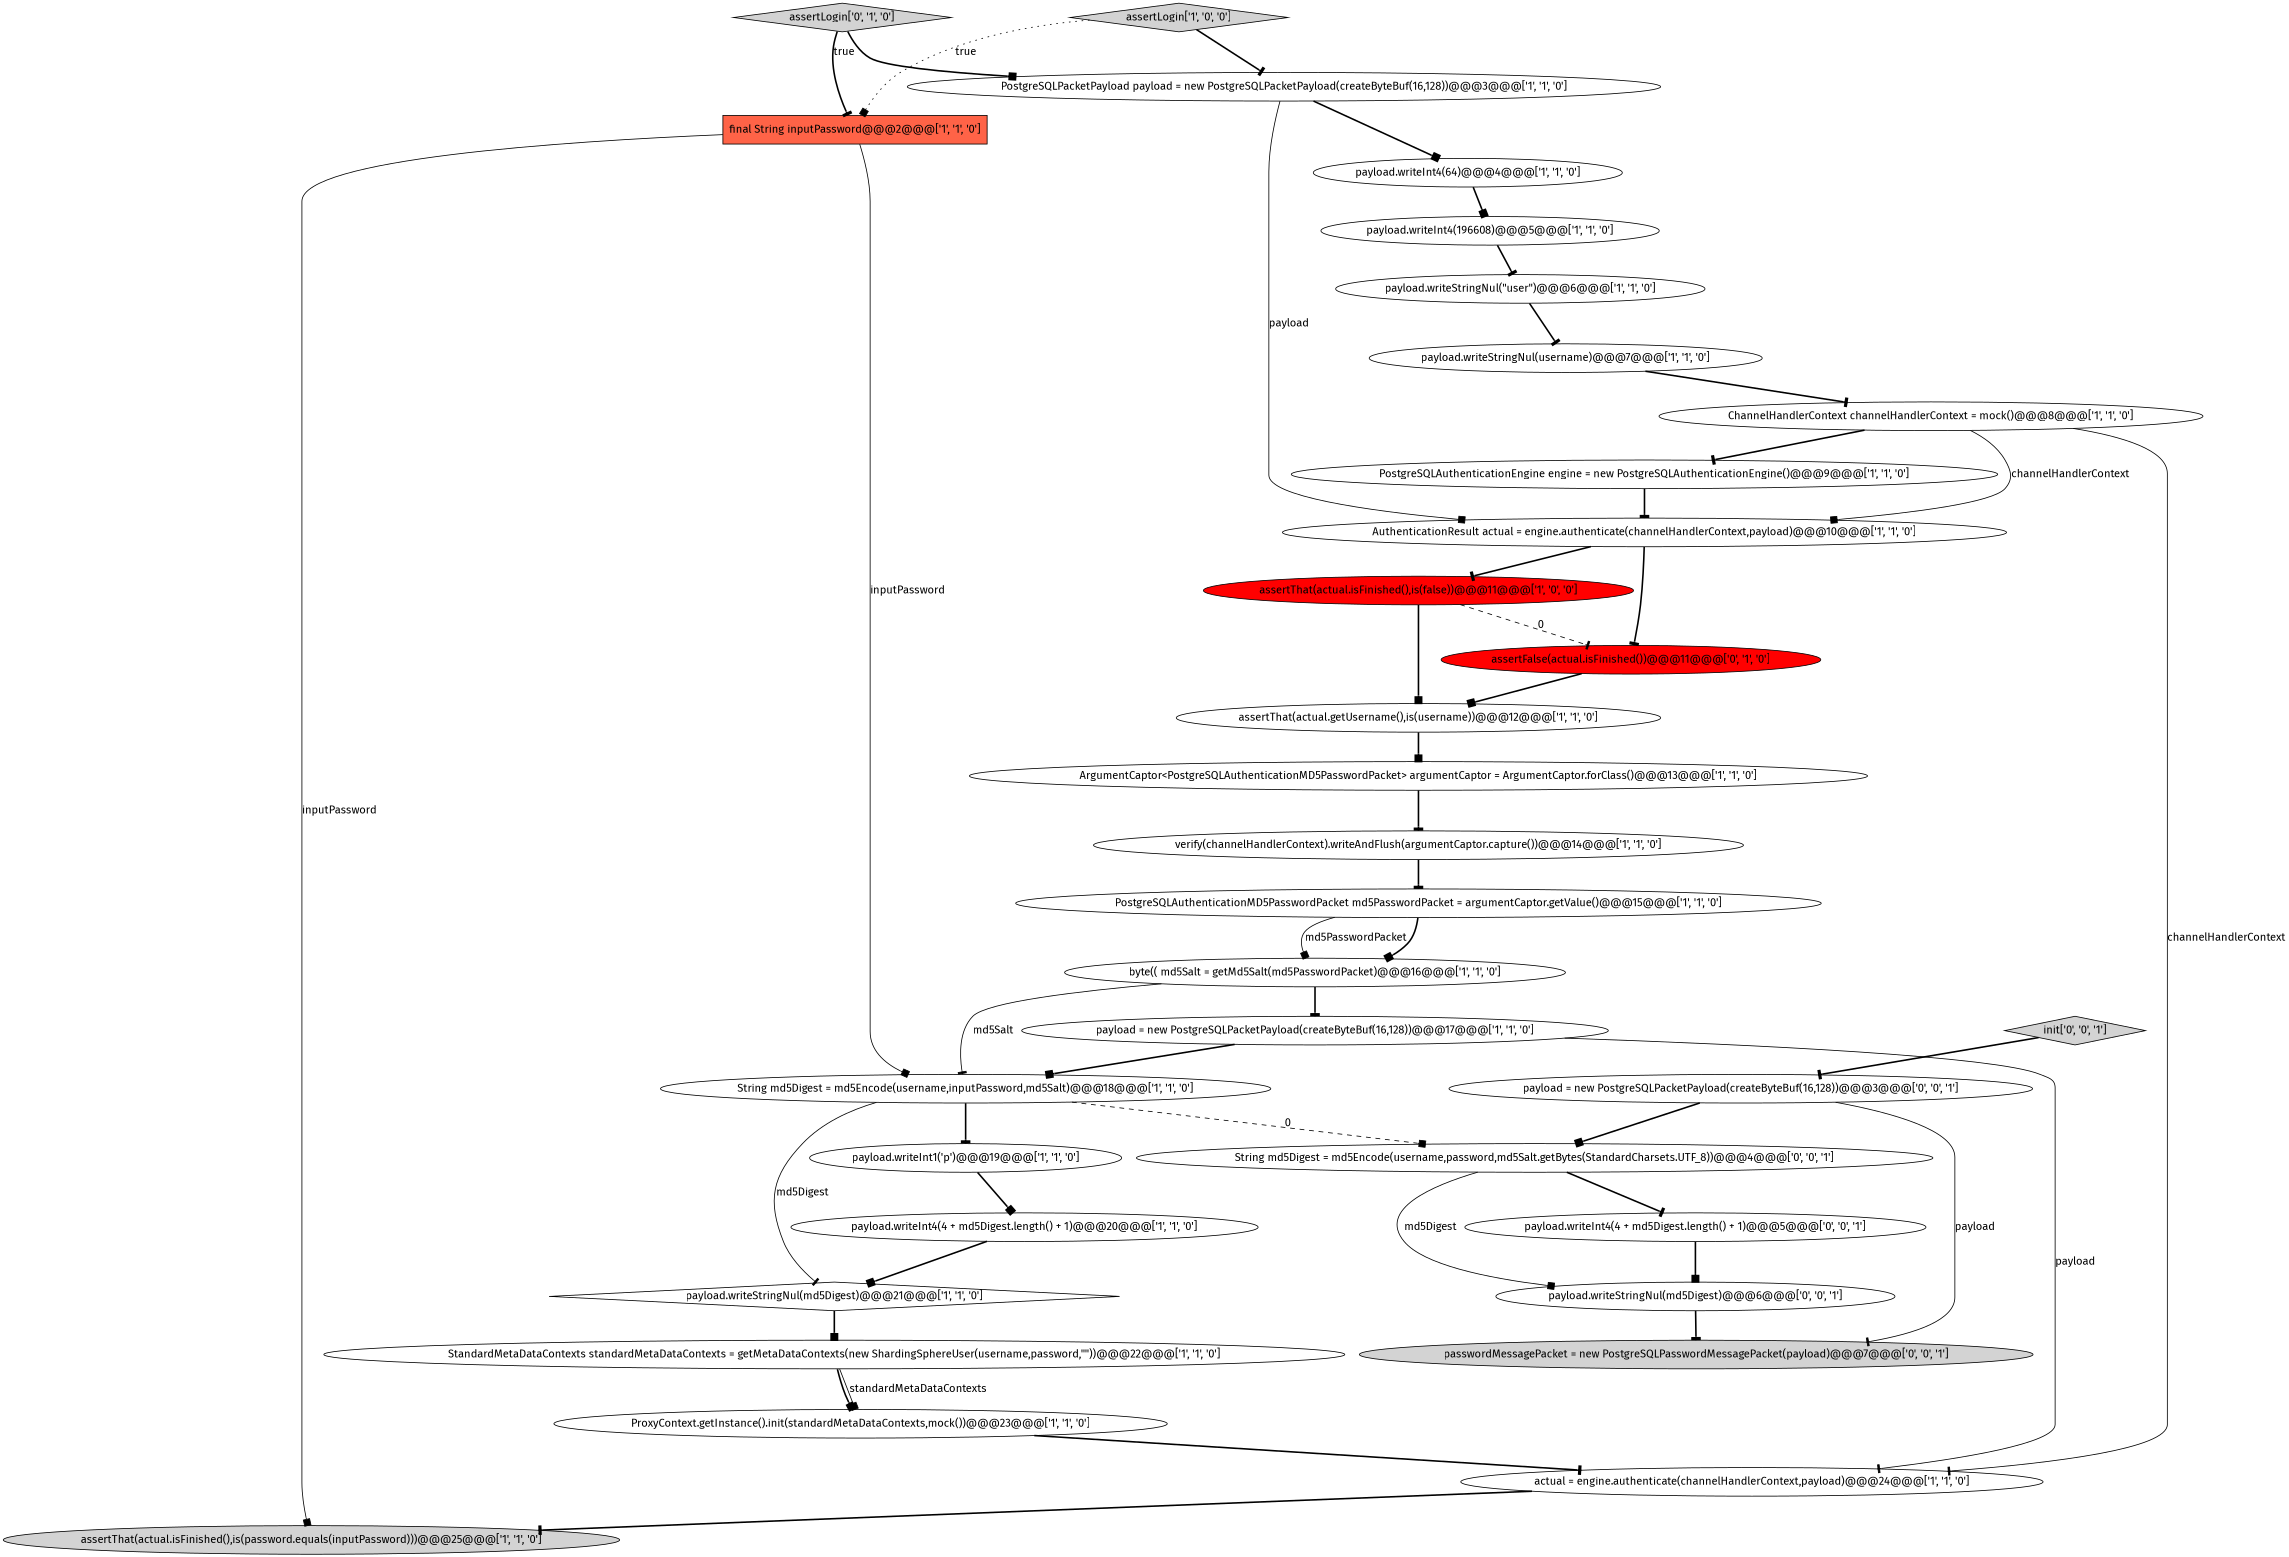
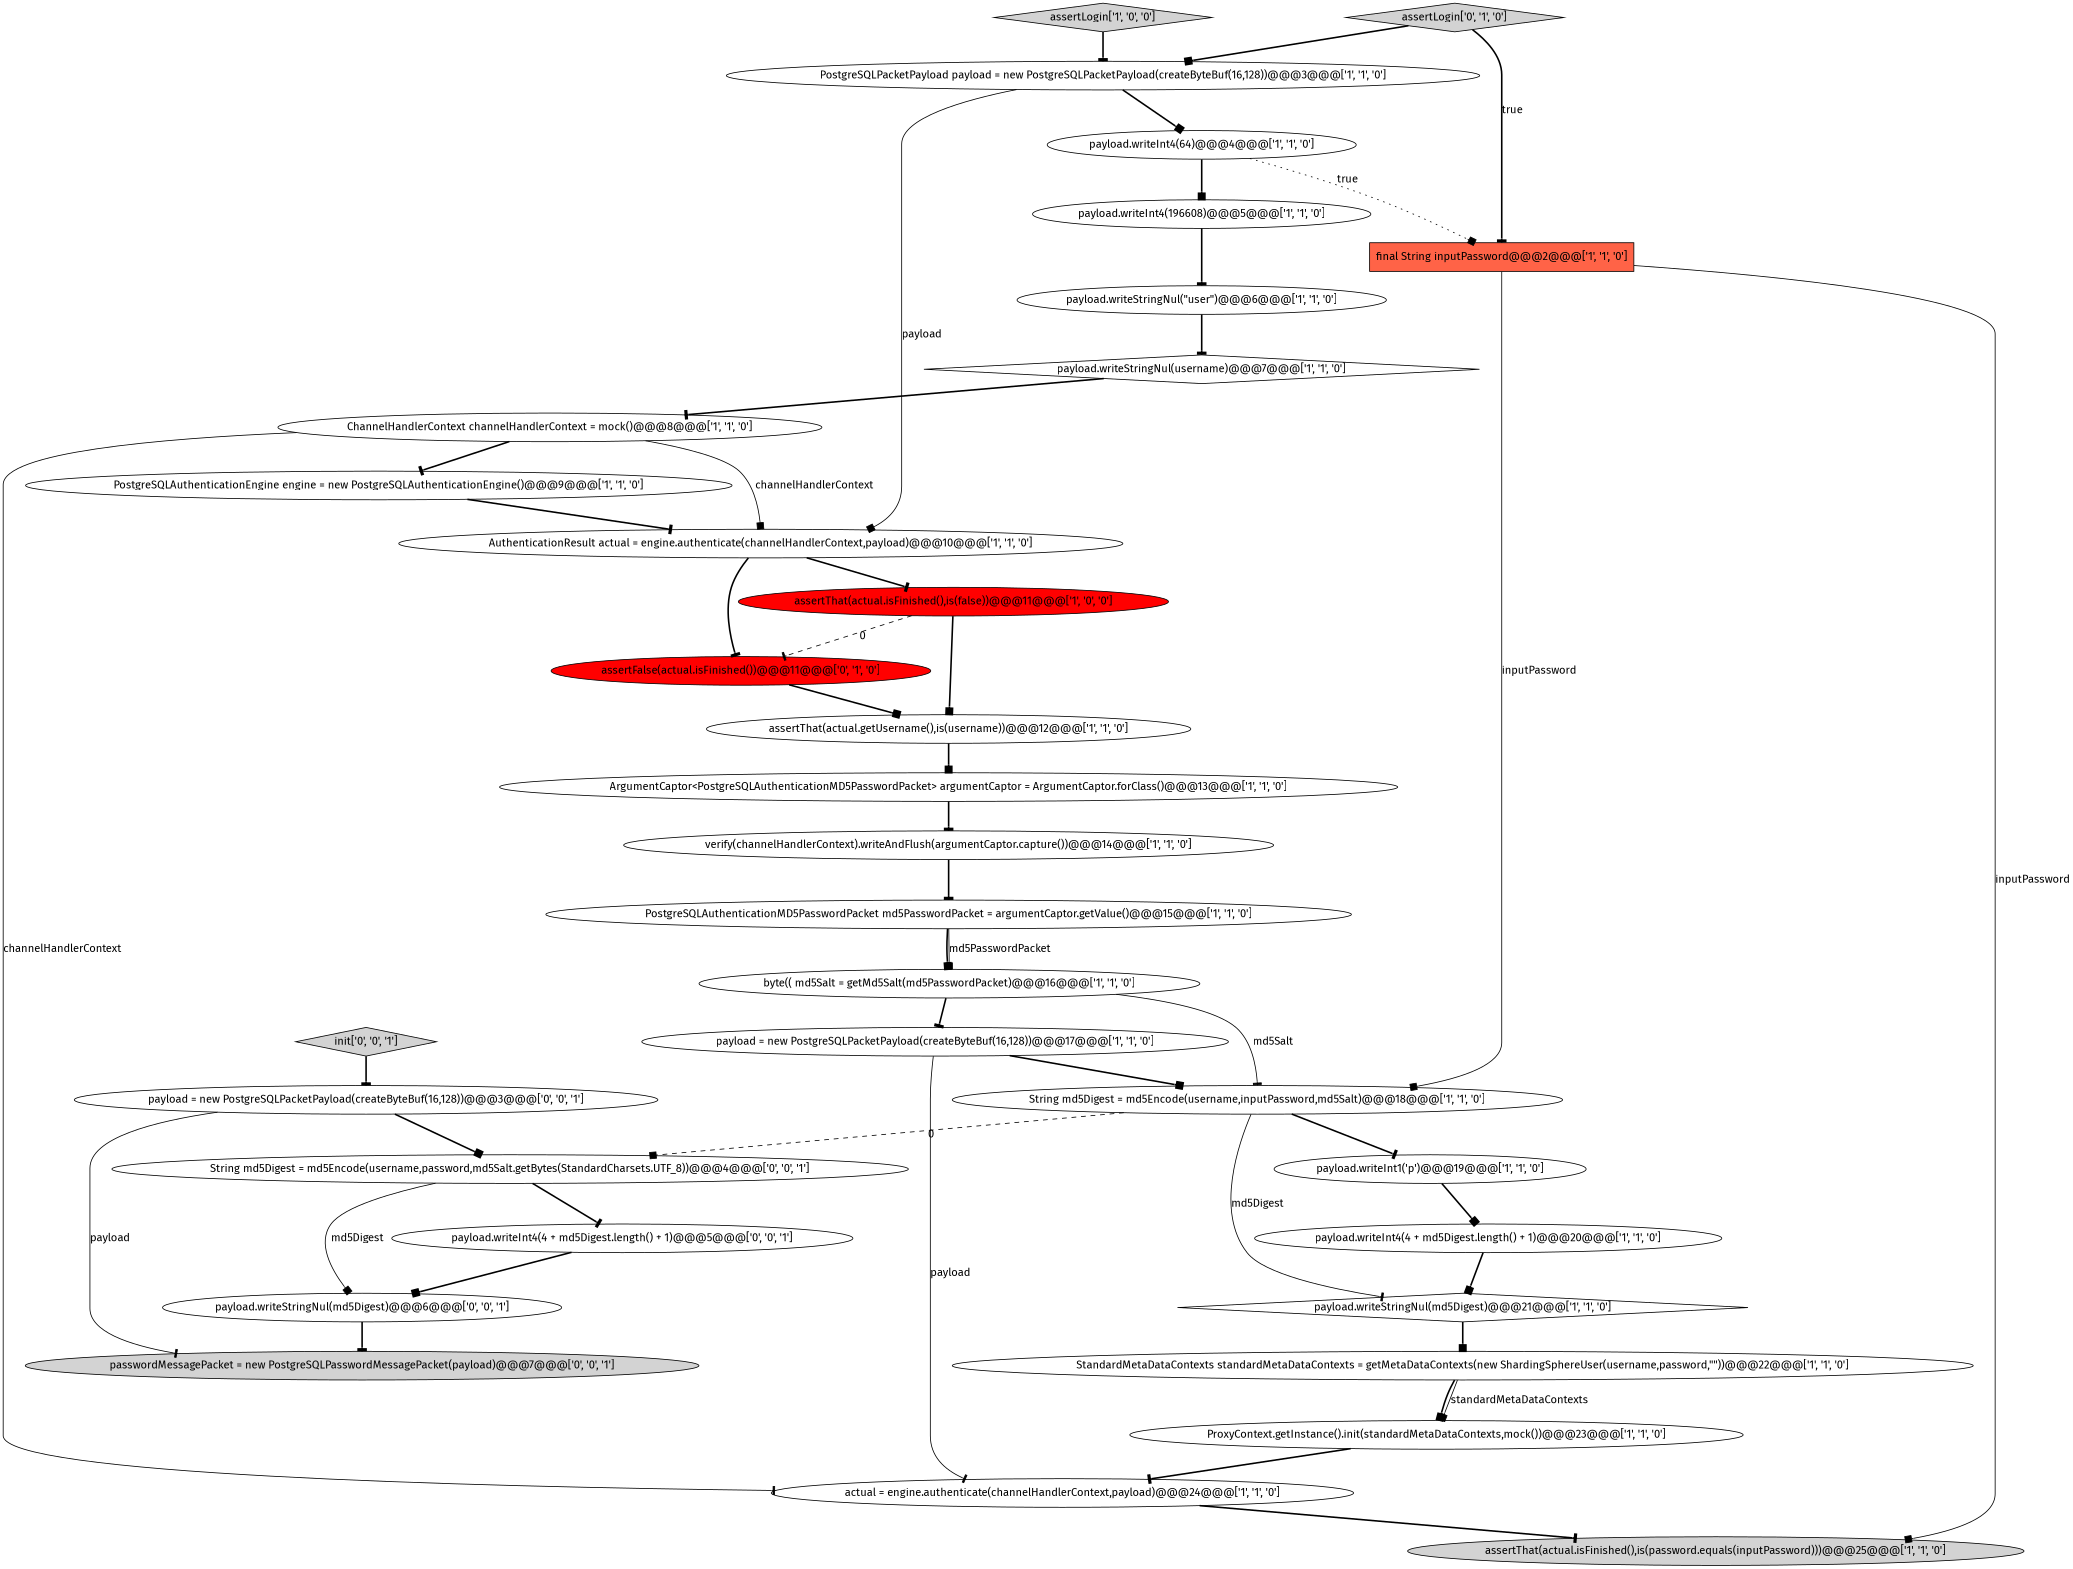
edge "assertLogin['1', '0', '0']" -> "final String inputPassword@@@2@@@['1', '1', '0']": now "payload.writeInt4(64)@@@4@@@['1', '1', '0']" -> "final String inputPassword@@@2@@@['1', '1', '0']"
node "payload.writeStringNul(username)@@@7@@@['1', '1', '0']": shape ellipse -> diamond
